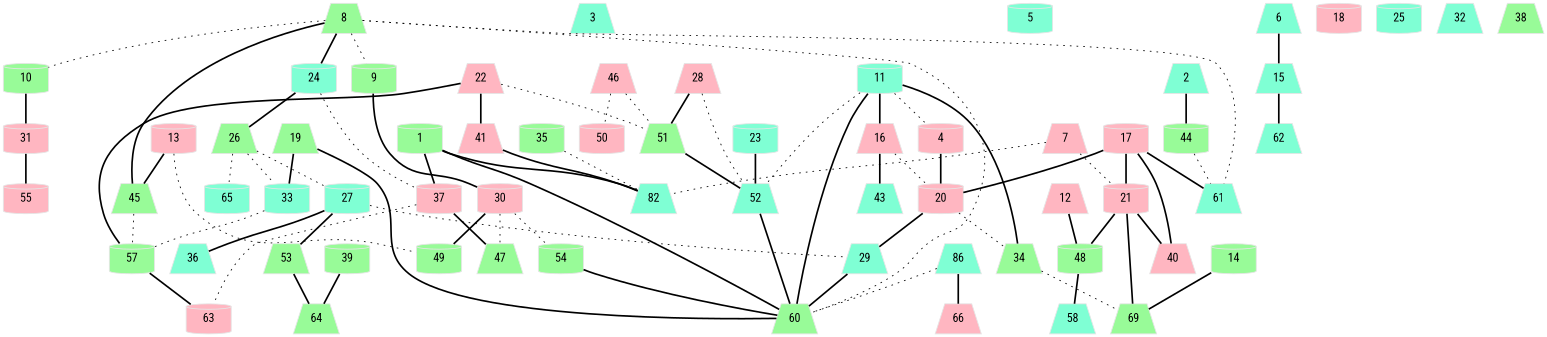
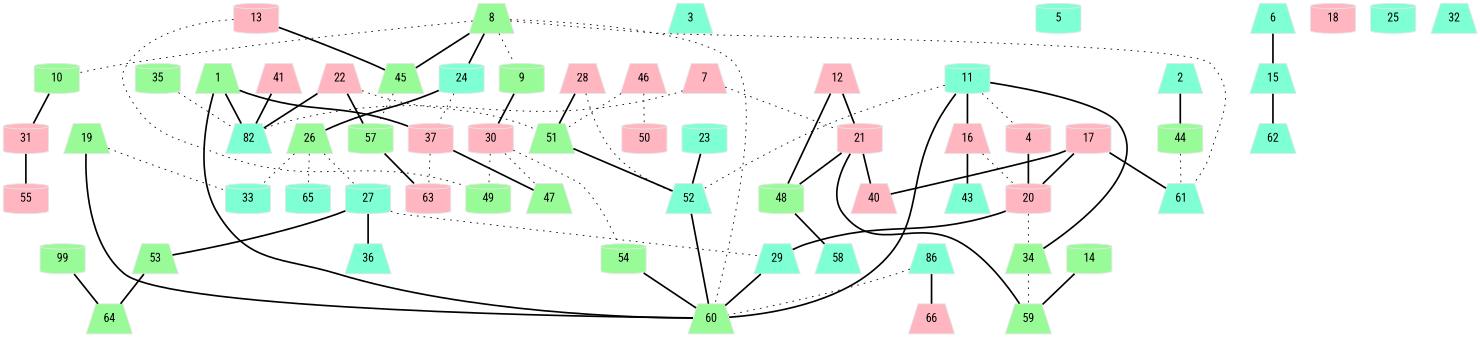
node "38": removed
edge "22" -- "41": now "22" -- "82"
node "1": shape cylinder -> trapezium
edge "19" -- "33": style bold -> dotted
edge "17" -- "21": now "12" -- "21"
edge "33" -- "57": removed
edge "30" -- "49": style bold -> dotted
node "39": label "39" -> "99"
node "69": label "69" -> "59"
